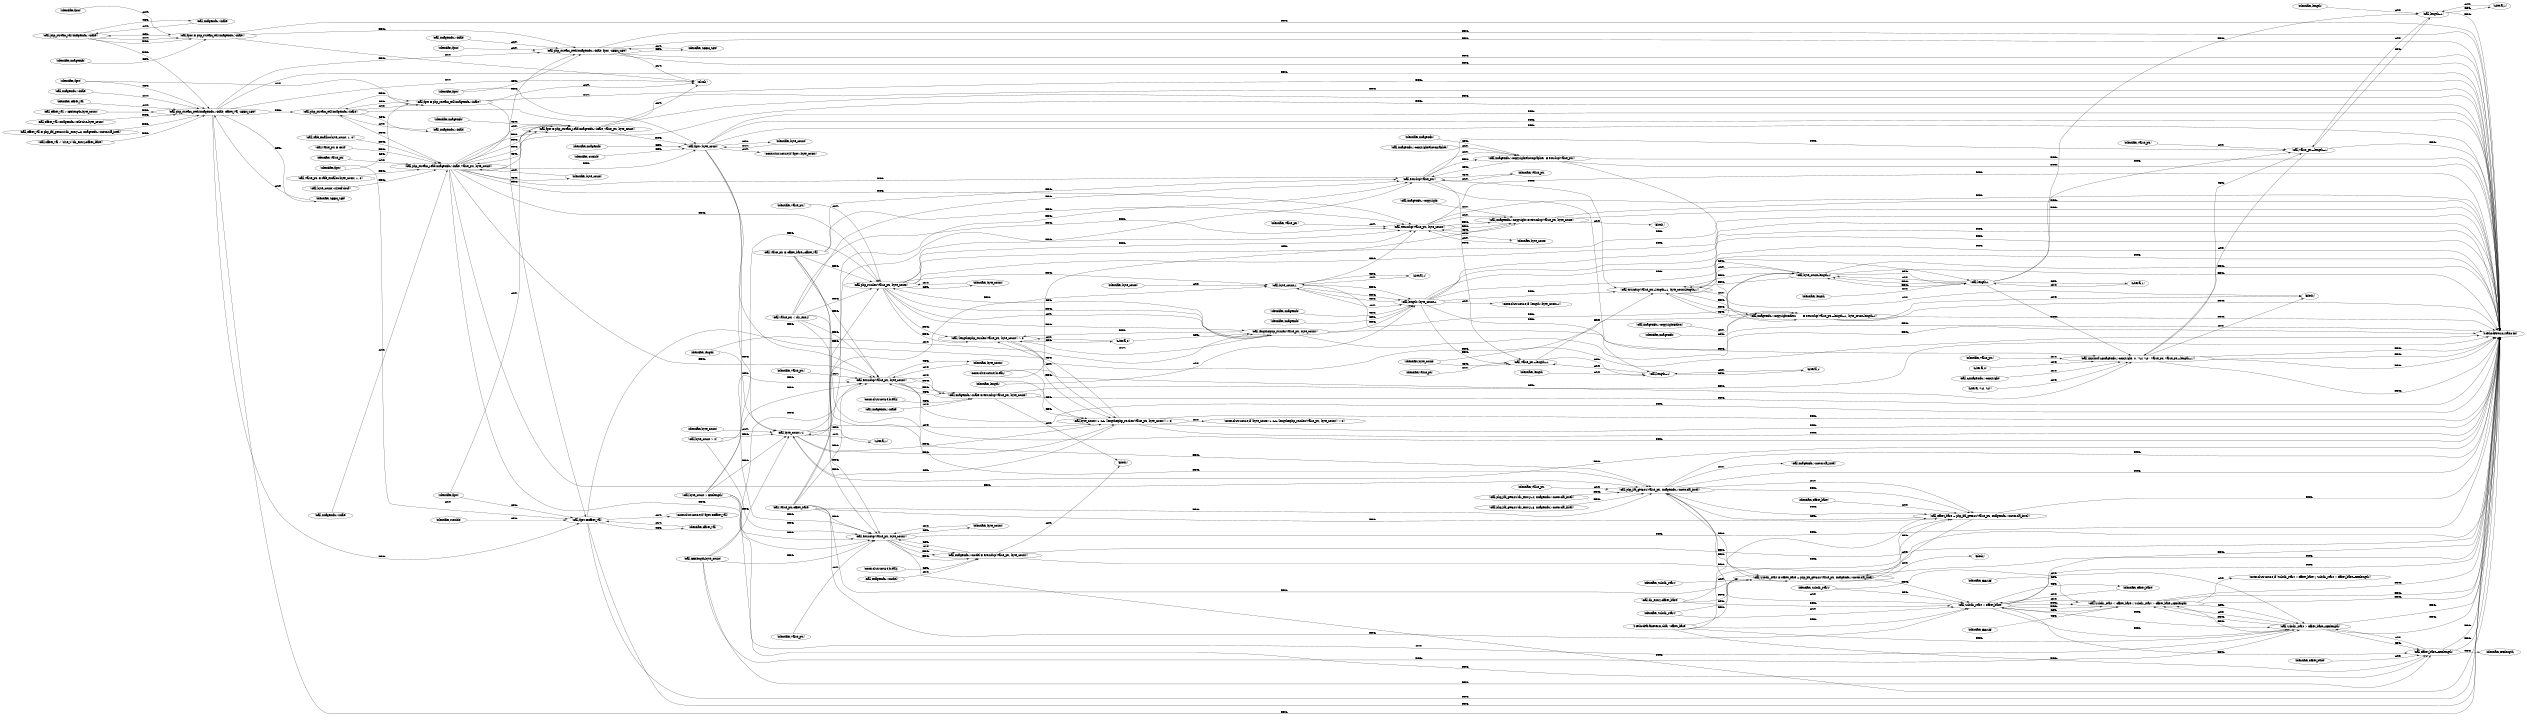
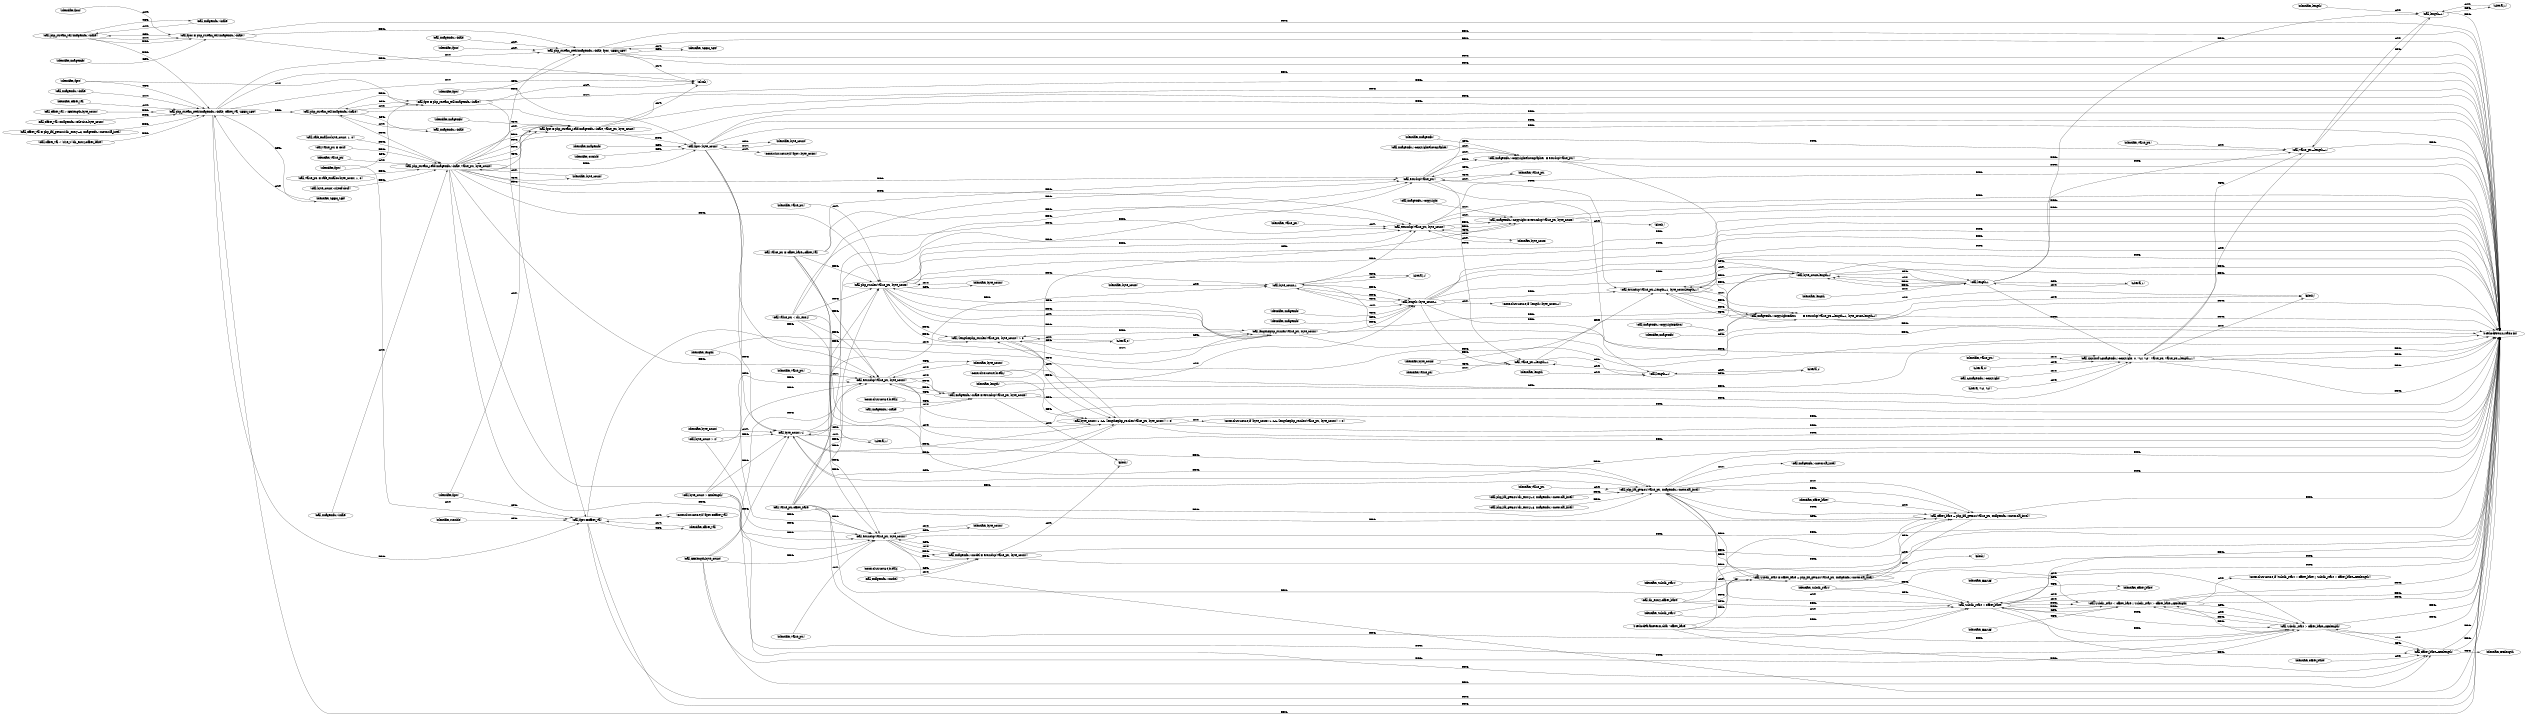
edge "(Call,byte_count > IFDlength)" -> "(Call,php_strnlen(value_ptr, byte_count))": now "(Call,value_ptr-offset_base)" -> "(Call,php_strnlen(value_ptr, byte_count))"
edge "(Call,byte_count > IFDlength)" -> "(Call,Subdir_start > offset_base+IFDlength)": label "AST: " -> "DDG: "
